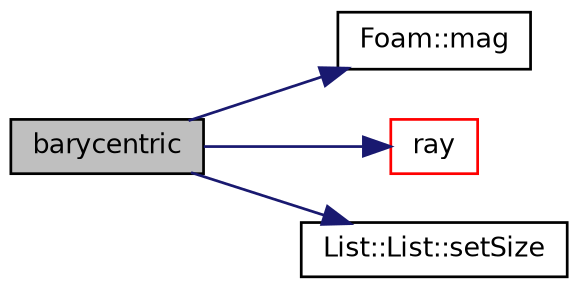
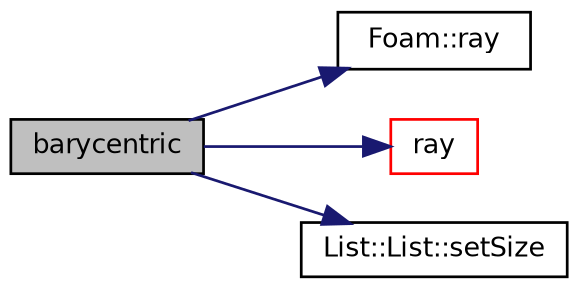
node "Foam::mag": label "Foam::mag" -> "Foam::ray"
